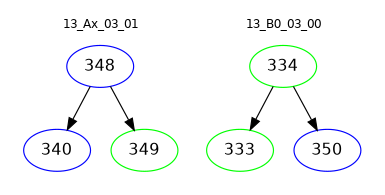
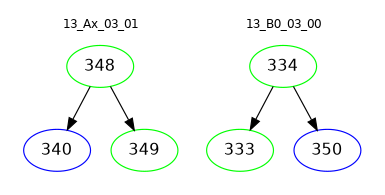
node "348": color blue -> green
